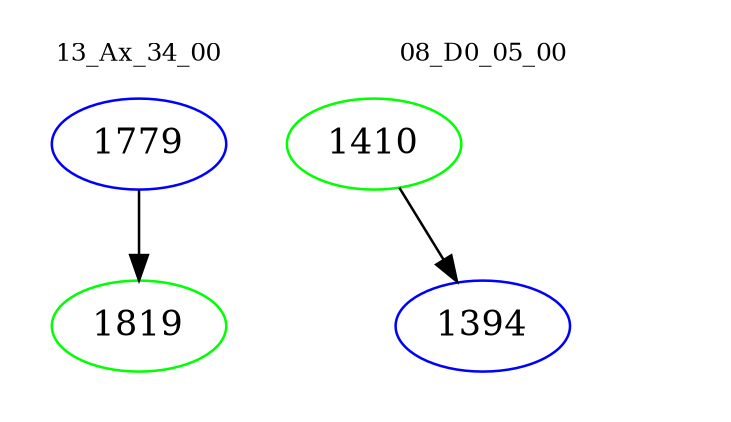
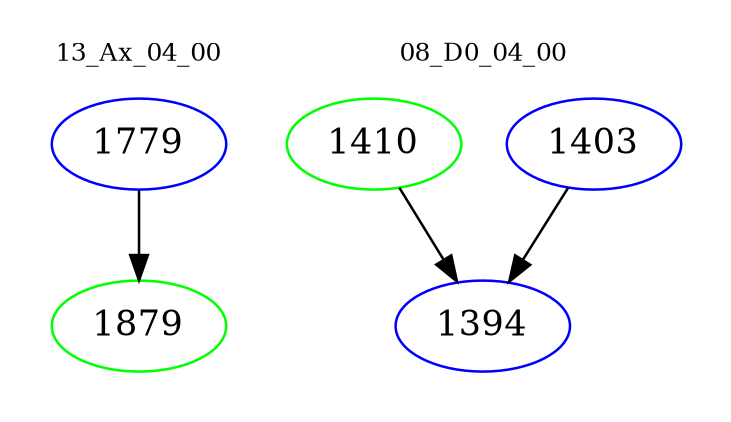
cluster "13_Ax_34_00": label "13_Ax_34_00" -> "13_Ax_04_00"
cluster "08_D0_05_00": label "08_D0_05_00" -> "08_D0_04_00"
node "1403": added
node "1819": label "1819" -> "1879"
